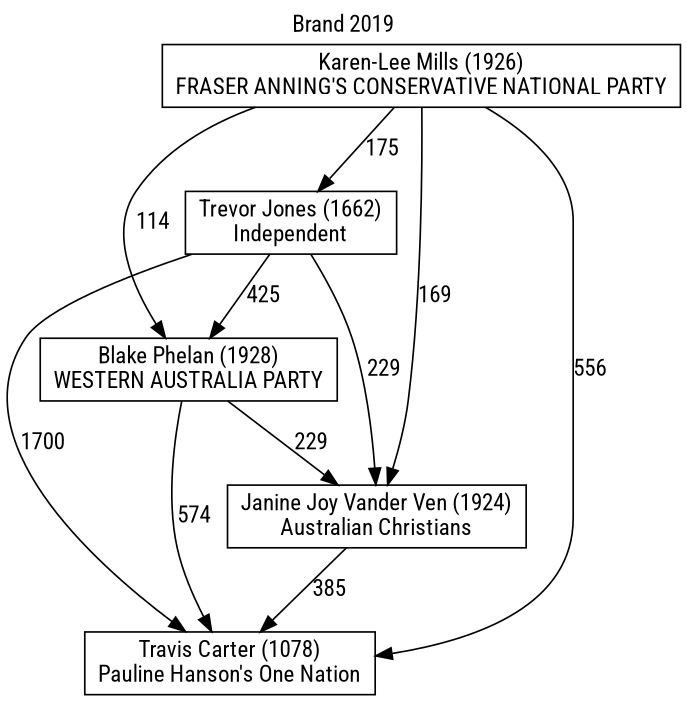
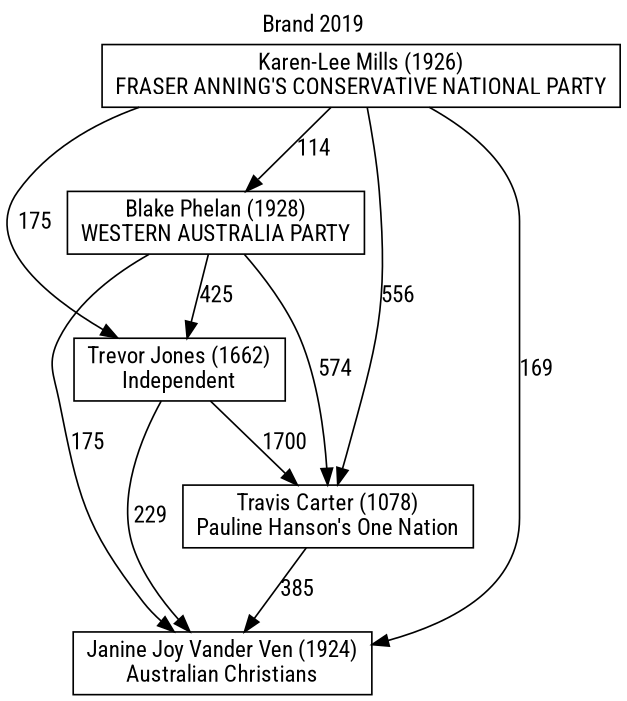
edge "Trevor Jones (1662) Independent" -> "Blake Phelan (1928) WESTERN AUSTRALIA PARTY": reversed
edge "Blake Phelan (1928) WESTERN AUSTRALIA PARTY" -> "Janine Joy Vander Ven (1924) Australian Christians": label "229" -> "175"
edge "Janine Joy Vander Ven (1924) Australian Christians" -> "Travis Carter (1078) Pauline Hanson's One Nation": reversed
